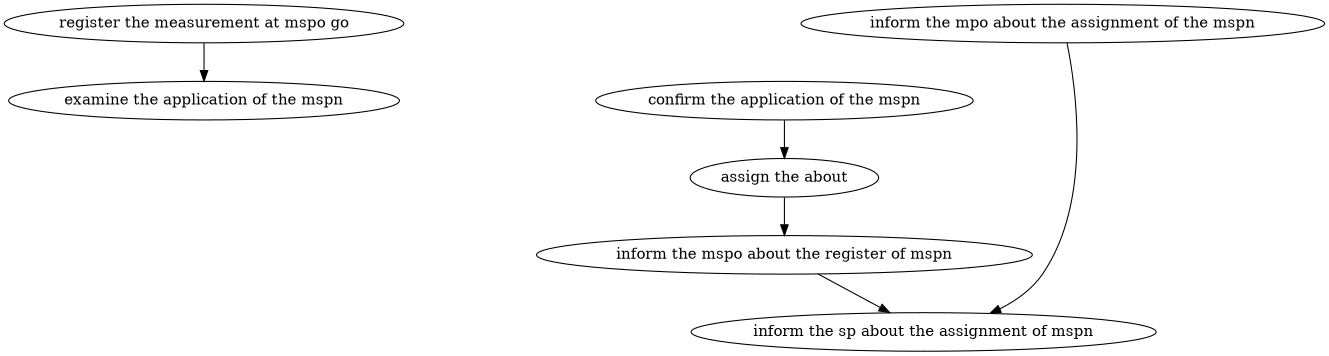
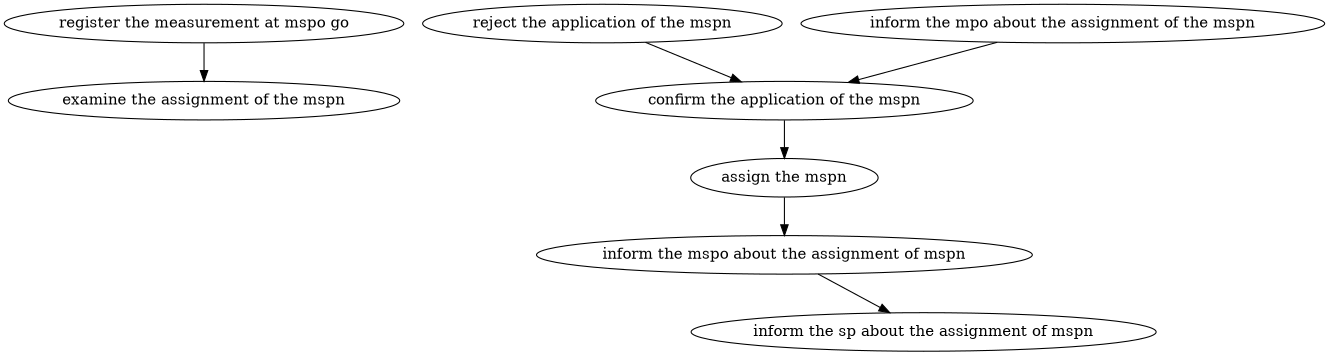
node "reject the application of the mspn": added
node "examine the application of the mspn": label "examine the application of the mspn" -> "examine the assignment of the mspn"
node "assign the about": label "assign the about" -> "assign the mspn"
edge "inform the mpo about the assignment of the mspn" -> "inform the sp about the assignment of mspn": now "inform the mpo about the assignment of the mspn" -> "confirm the application of the mspn"
node "inform the mspo about the register of mspn": label "inform the mspo about the register of mspn" -> "inform the mspo about the assignment of mspn"
